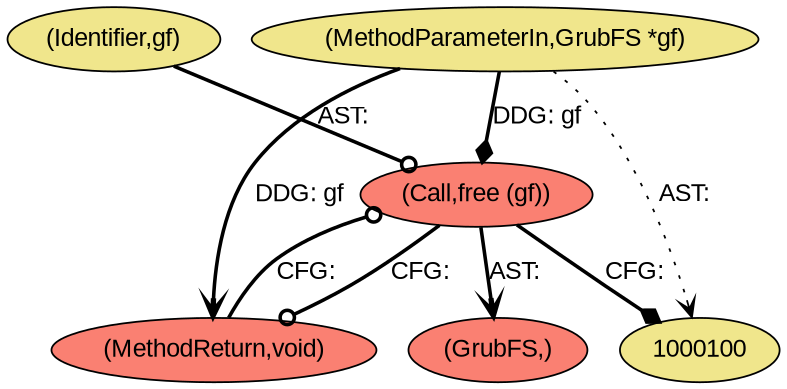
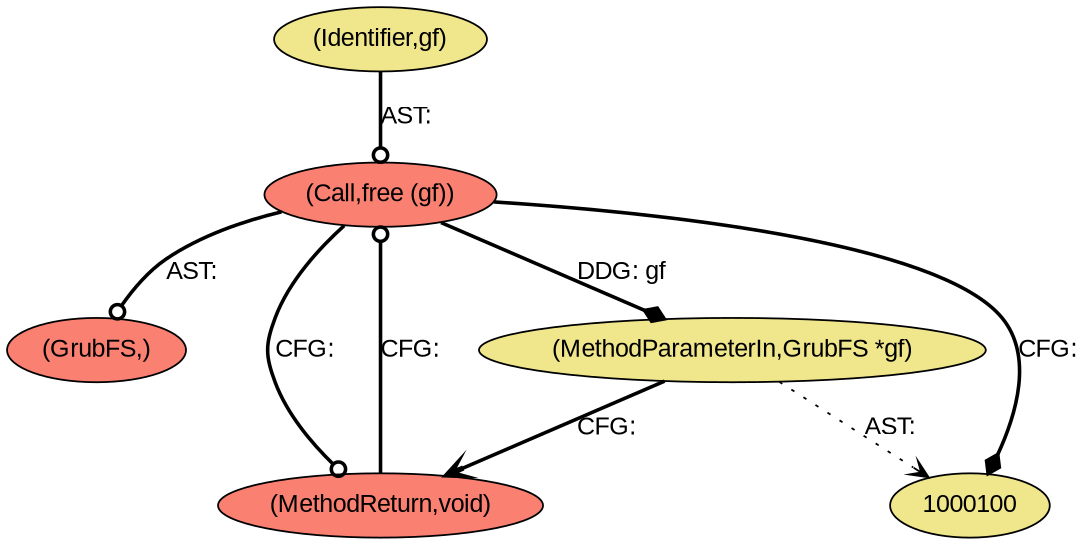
edge "(MethodParameterIn,GrubFS *gf)" -> "(Call,free (gf))": reversed
edge "(MethodParameterIn,GrubFS *gf)" -> "(MethodReturn,void)": label "DDG: gf" -> "CFG: "
edge "(Call,free (gf))" -> "(GrubFS,)": arrowhead vee -> odot
